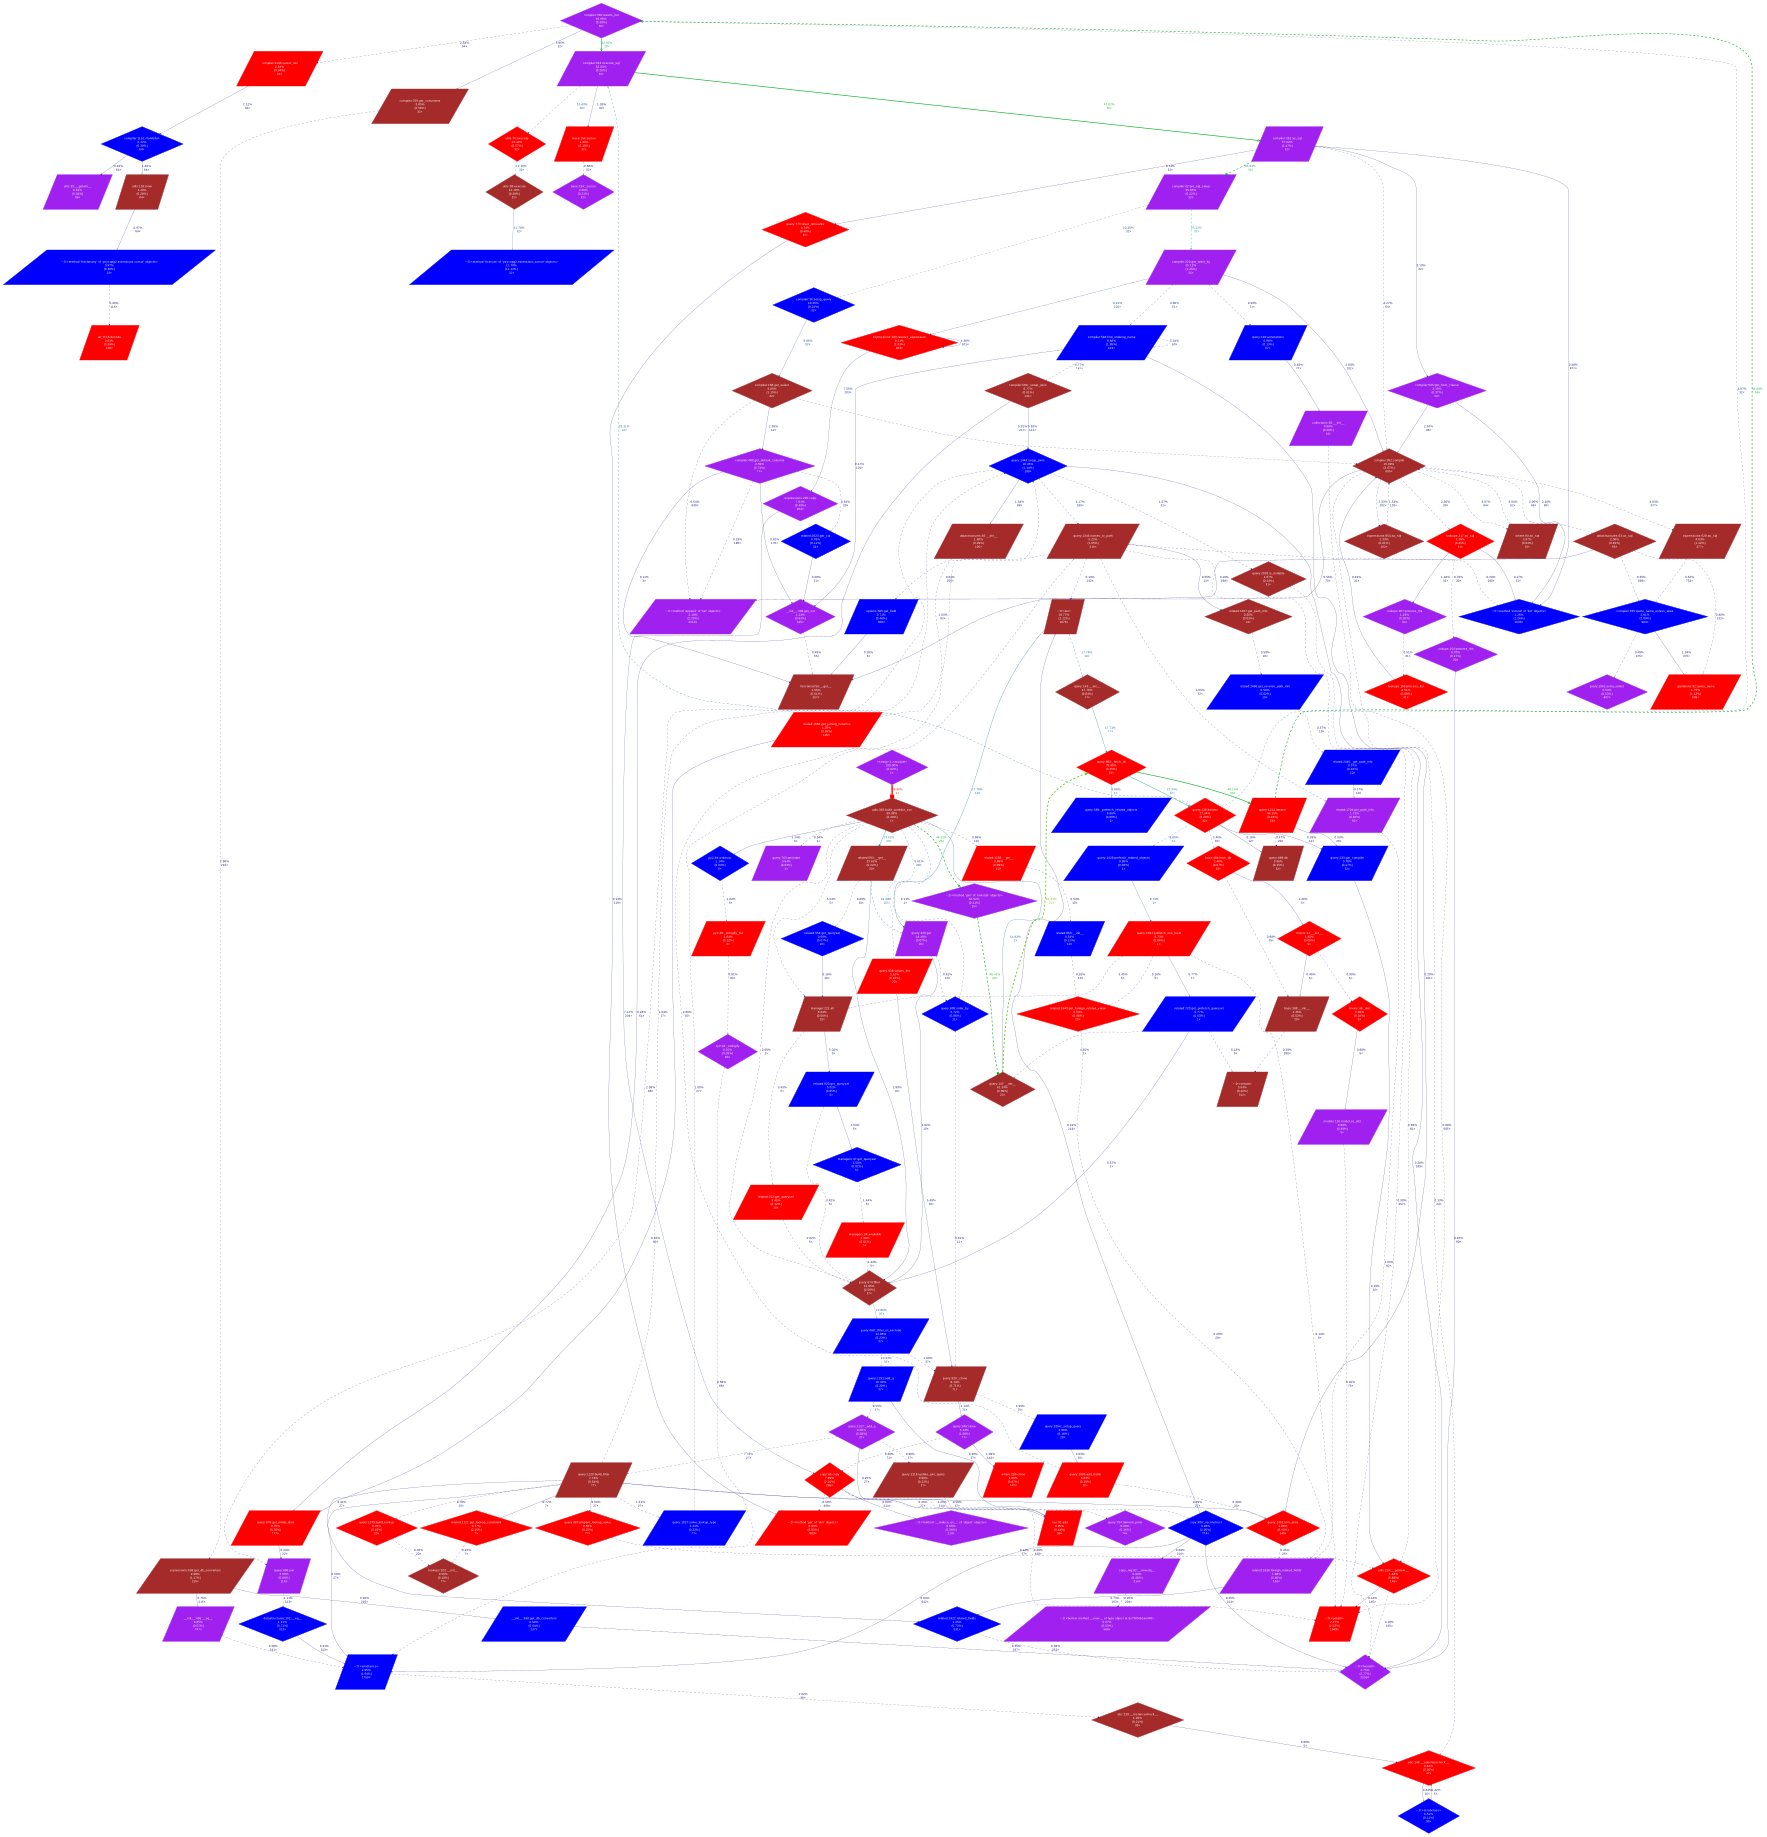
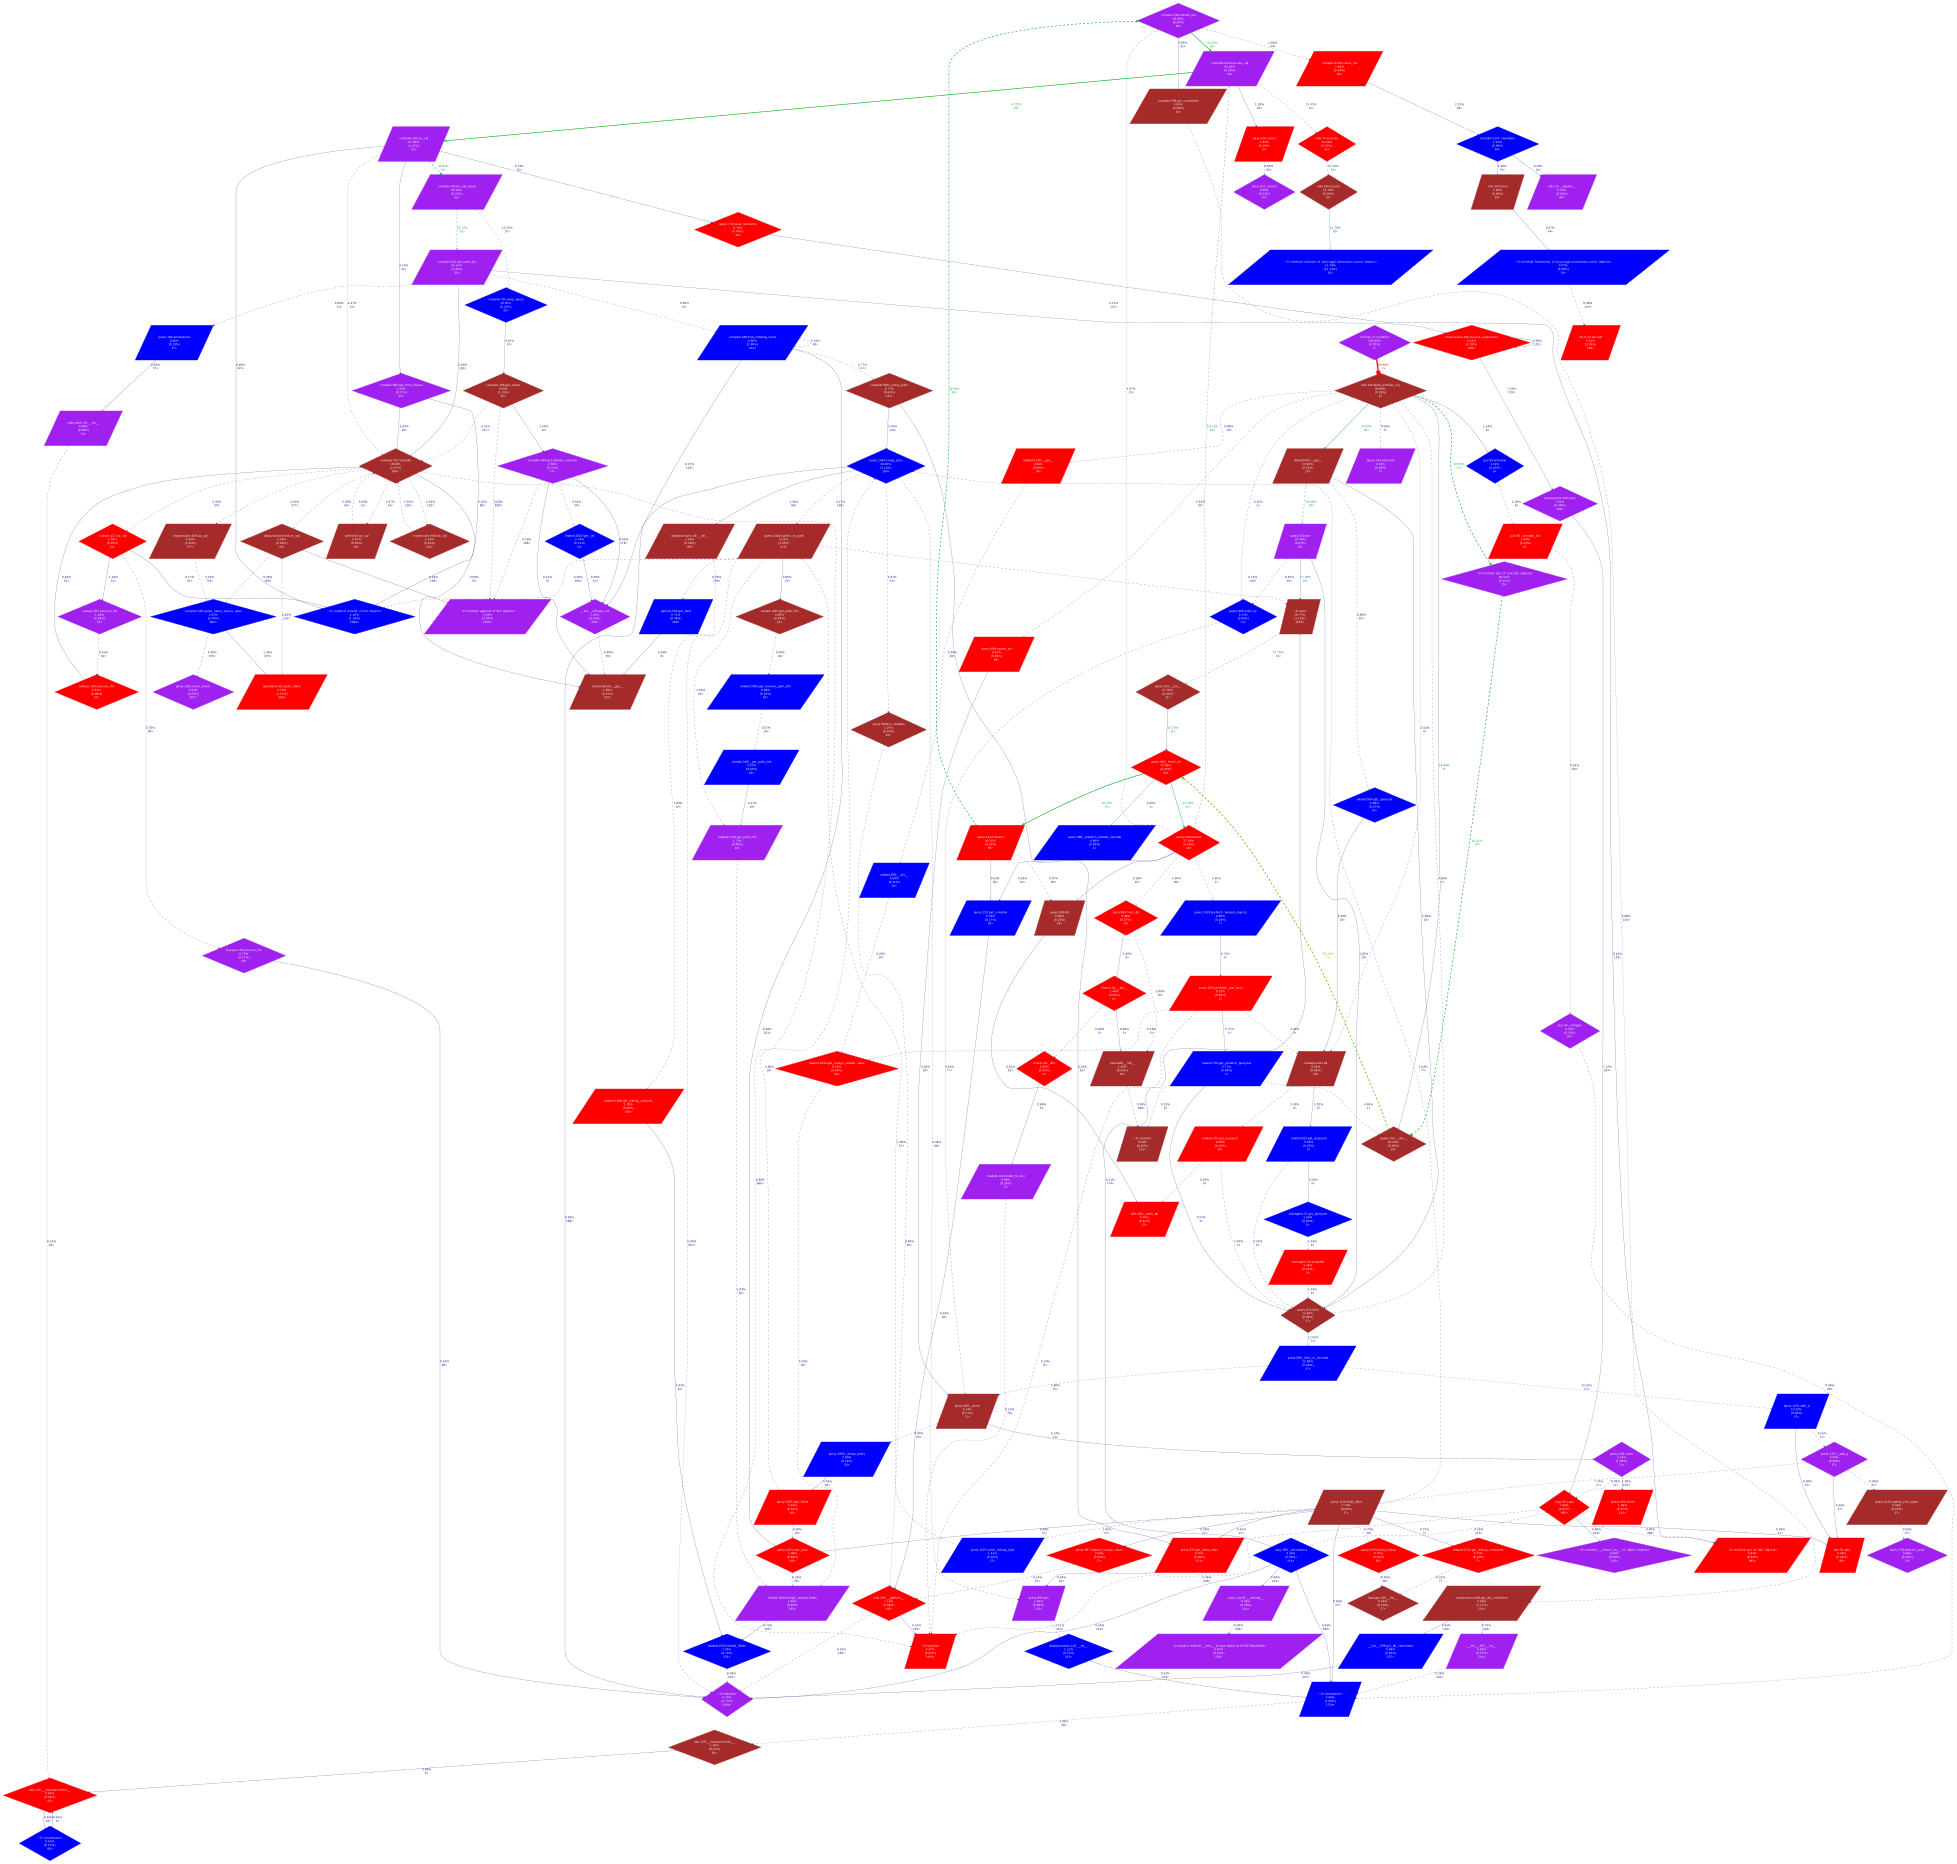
edge "~:0:<len> 18.77% (1.12%) 1076×" -> "query:320:get 19.49% (0.07%) 10×": reversed
node "query:589:_prefetch_related_objects 9.86% (0.00%) 1×": label "query:589:_prefetch_related_objects 9.86% (0.00%) 1×" -> "query:589:_prefetch_related_exclude 9.86% (0.00%) 1×"
node "utils:288:_route_db 0.75% (0.41%) 37×": added
